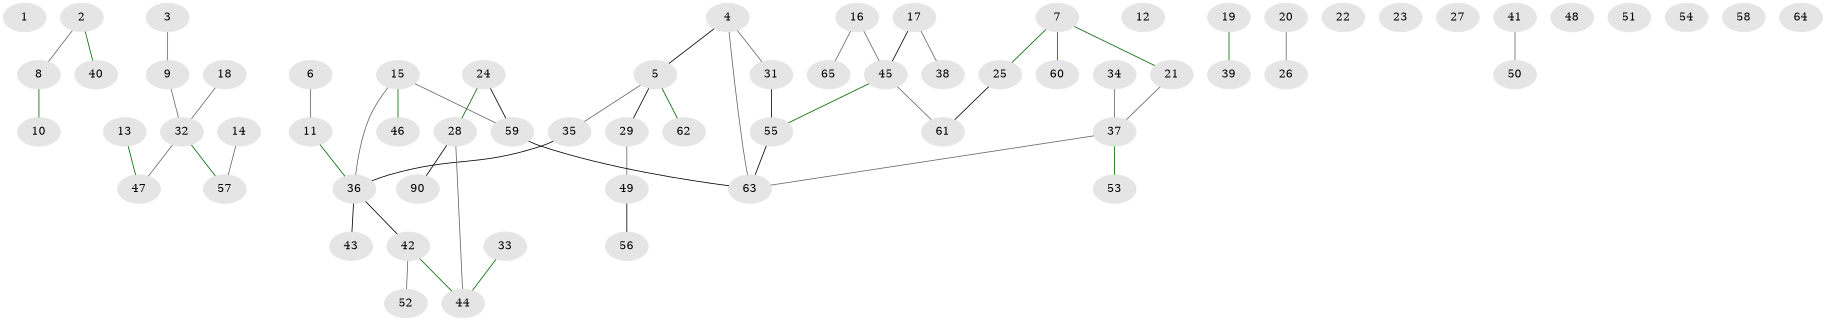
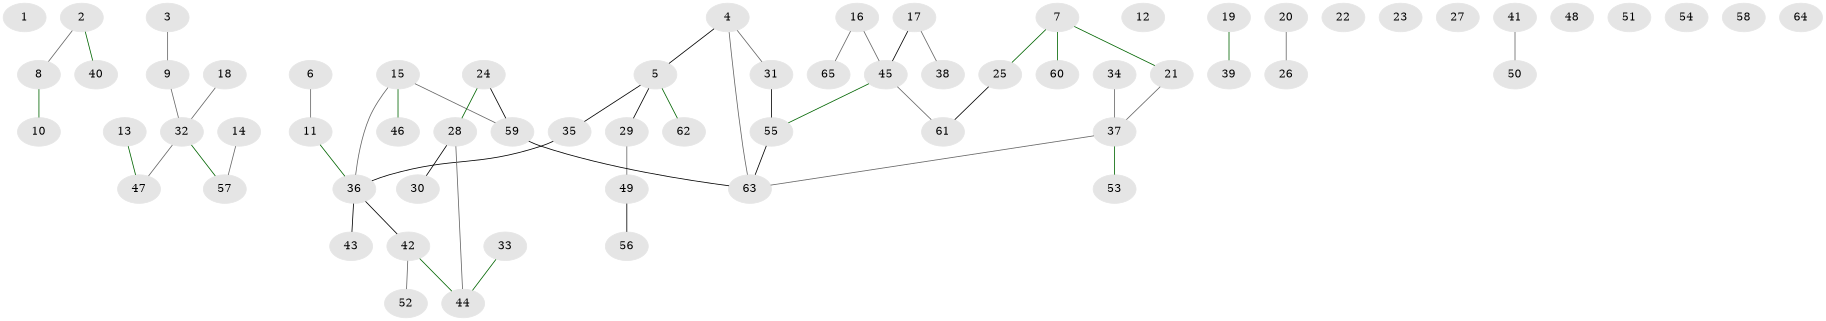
edge "5" -- "35": color gray40 -> black
node "90": label "90" -> "30"
